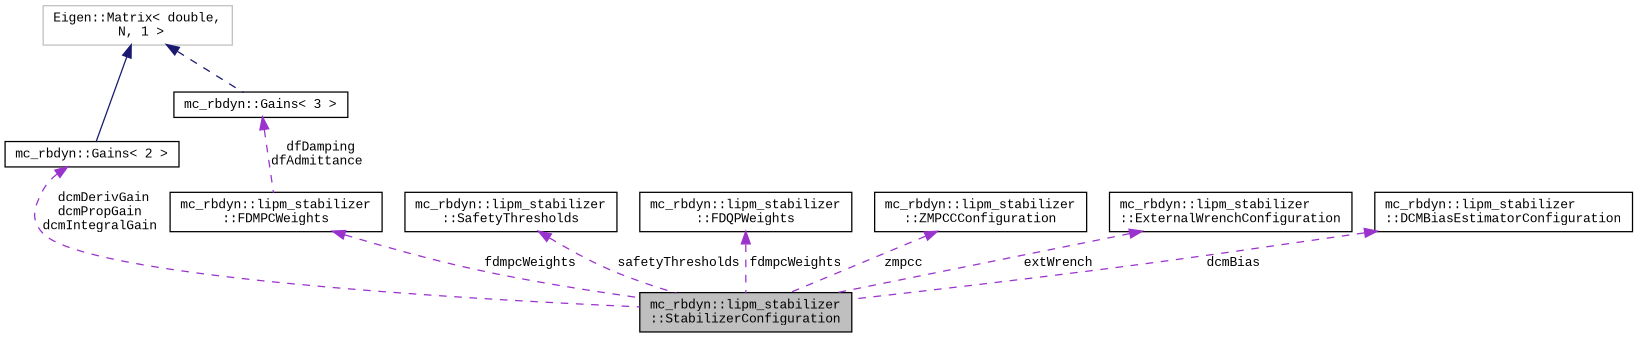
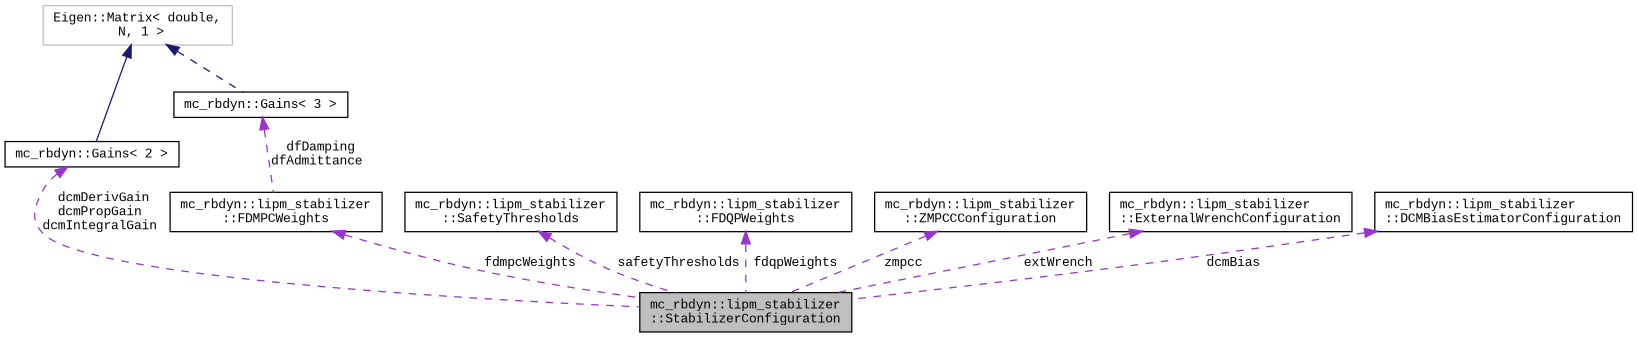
edge "mc_rbdyn::lipm_stabilizer ::StabilizerConfiguration" -> "mc_rbdyn::lipm_stabilizer ::FDQPWeights": label " fdmpcWeights" -> " fdqpWeights"
